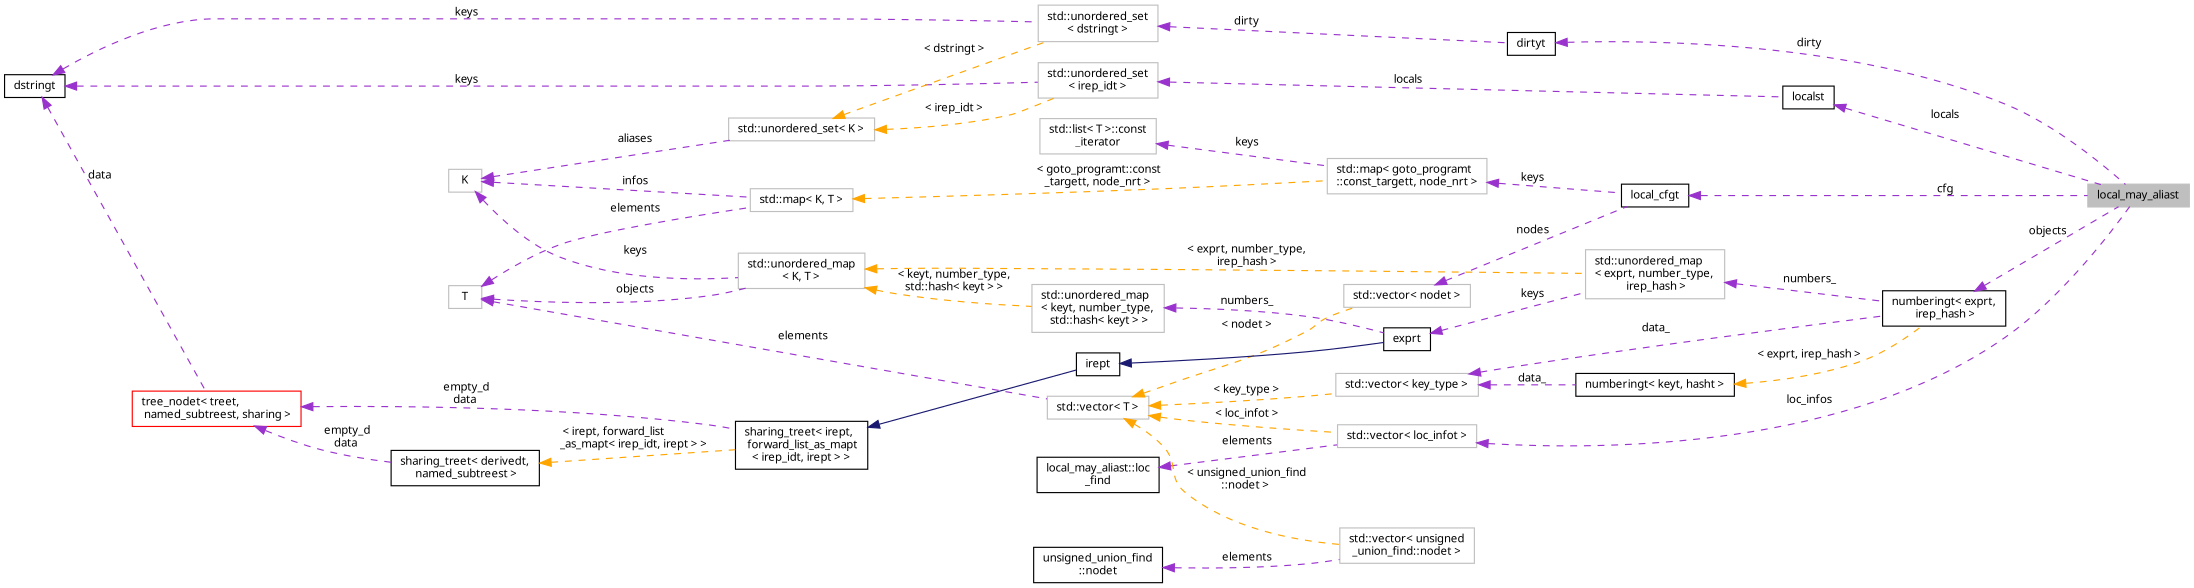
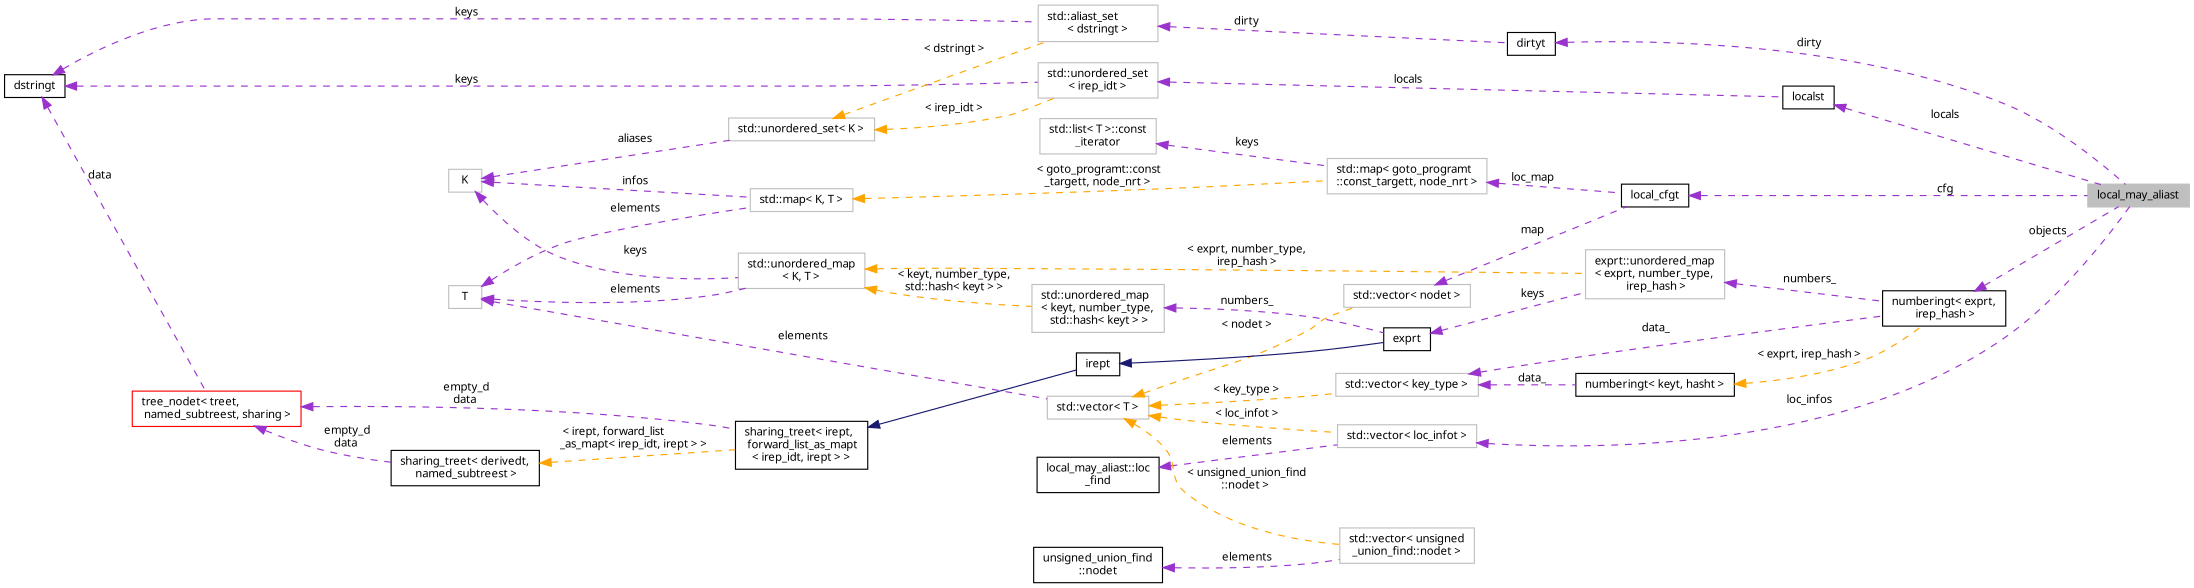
node "std::unordered_set < dstringt >": label "std::unordered_set < dstringt >" -> "std::aliast_set < dstringt >"
edge "local_cfgt" -> "std::map< goto_programt ::const_targett, node_nrt >": label " keys" -> " loc_map"
edge "local_cfgt" -> "std::vector< nodet >": label " nodes" -> " map"
node "std::unordered_map < exprt, number_type, irep_hash >": label "std::unordered_map < exprt, number_type, irep_hash >" -> "exprt::unordered_map < exprt, number_type, irep_hash >"
edge "std::unordered_map < K, T >" -> "T": label " objects" -> " elements"
